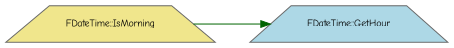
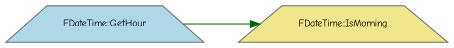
edge "FDateTime::IsMorning" -> "FDateTime::GetHour": reversed
